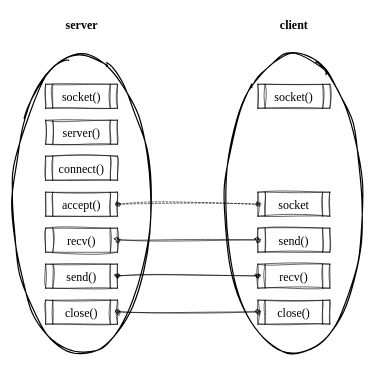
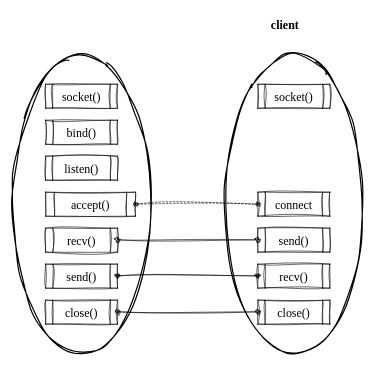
node "server": removed
node "client": moved (294, 24) -> (285, 24)
node "server()": label "server()" -> "bind()"
node "connect()": label "connect()" -> "listen()"
node "accept()": size 72x24 -> 90x24
node "socket": label "socket" -> "connect"
